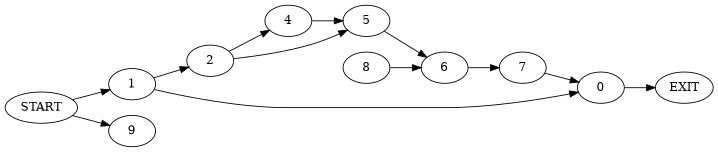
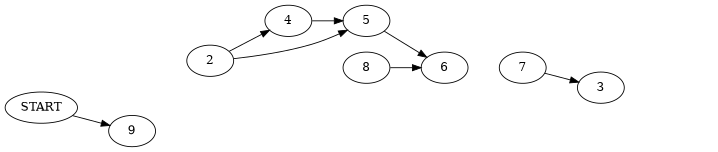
edge "6" -> "7": removed
node "1": removed
node "0": label "0" -> "3"
node "EXIT": removed
